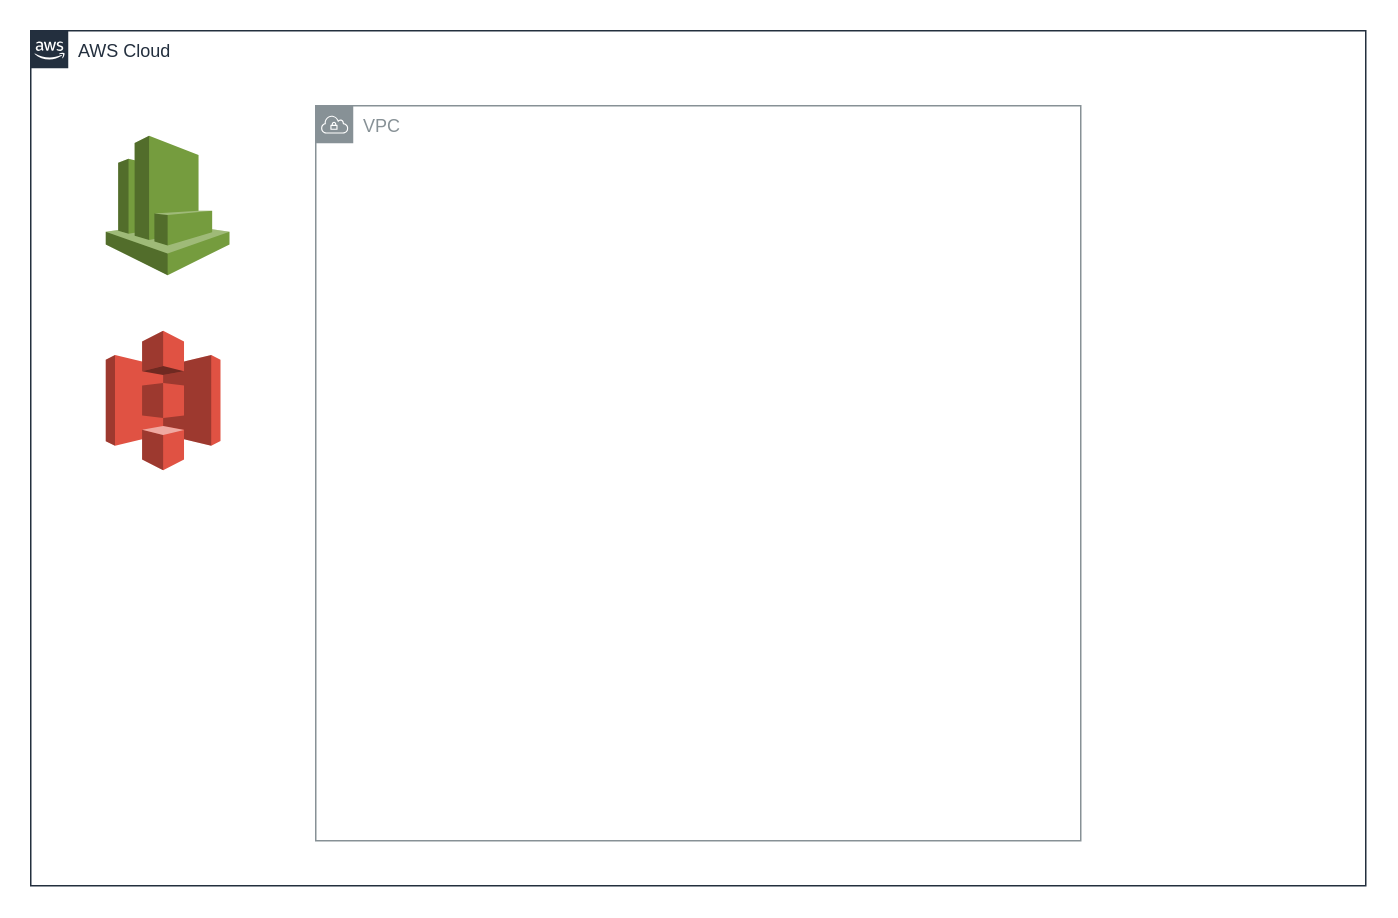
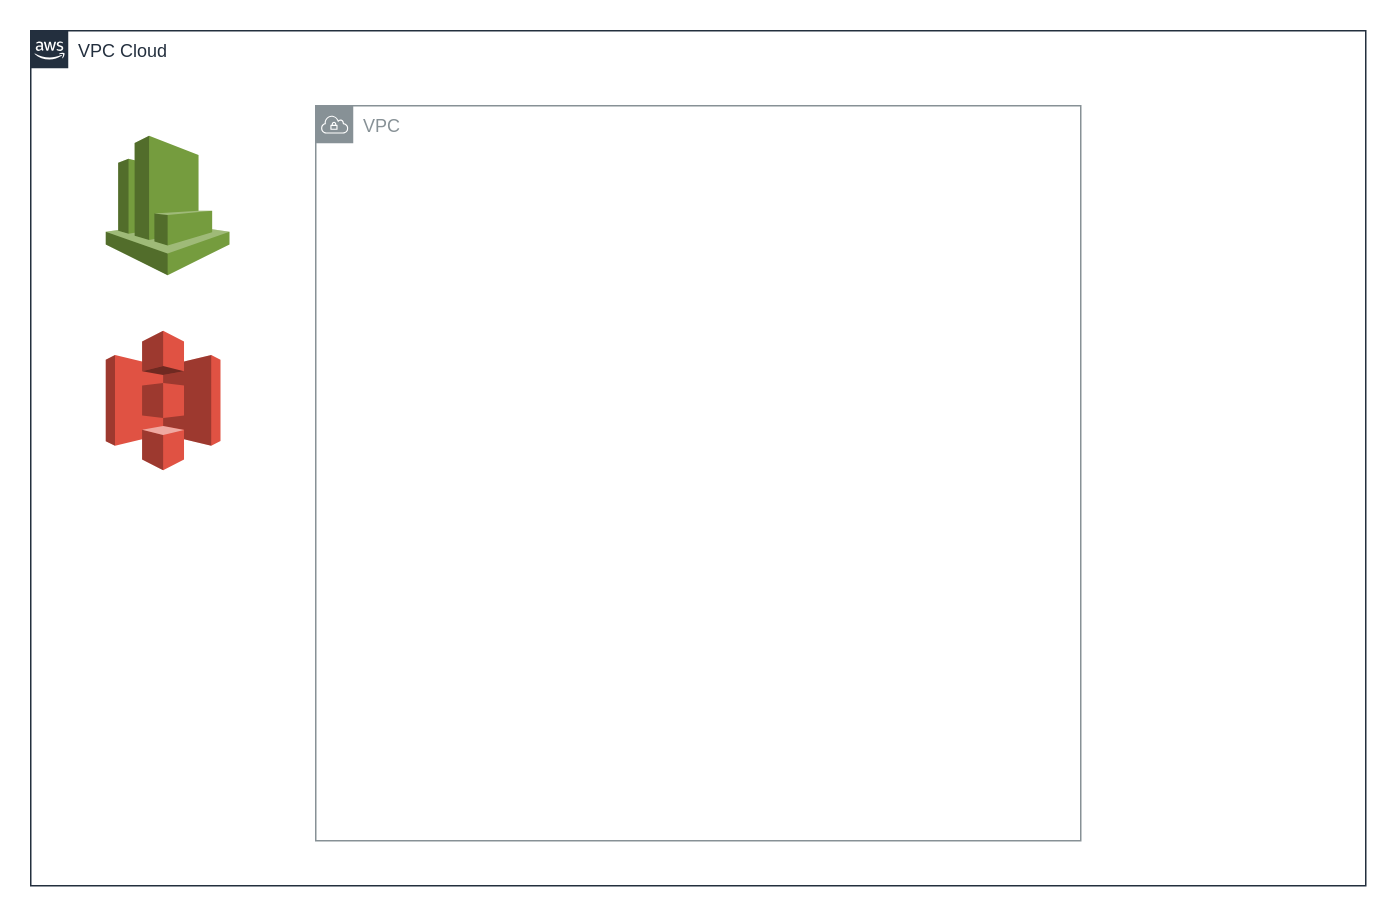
node "AWS Cloud": label "AWS Cloud" -> "VPC Cloud"
